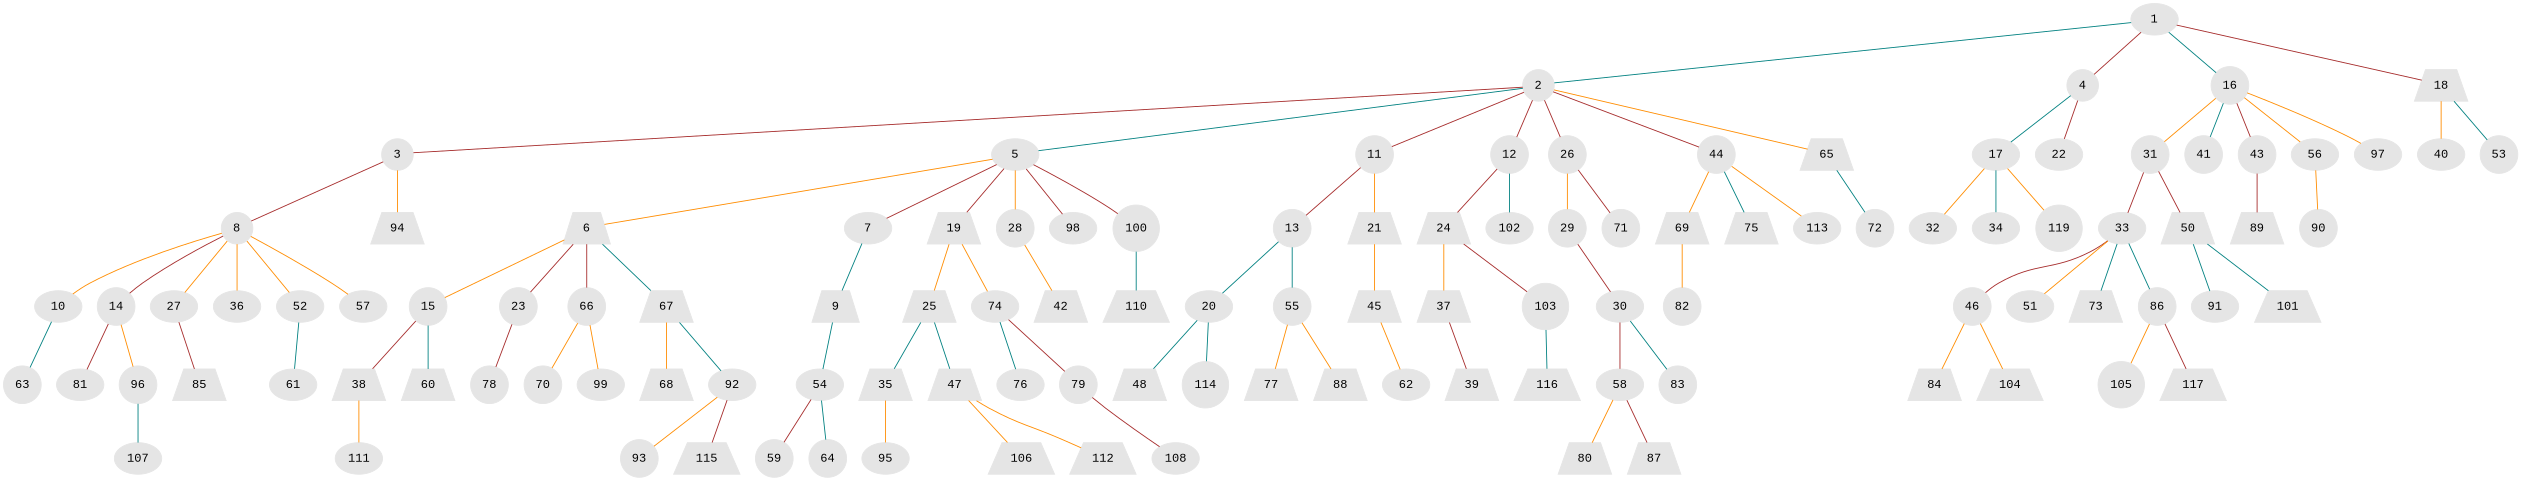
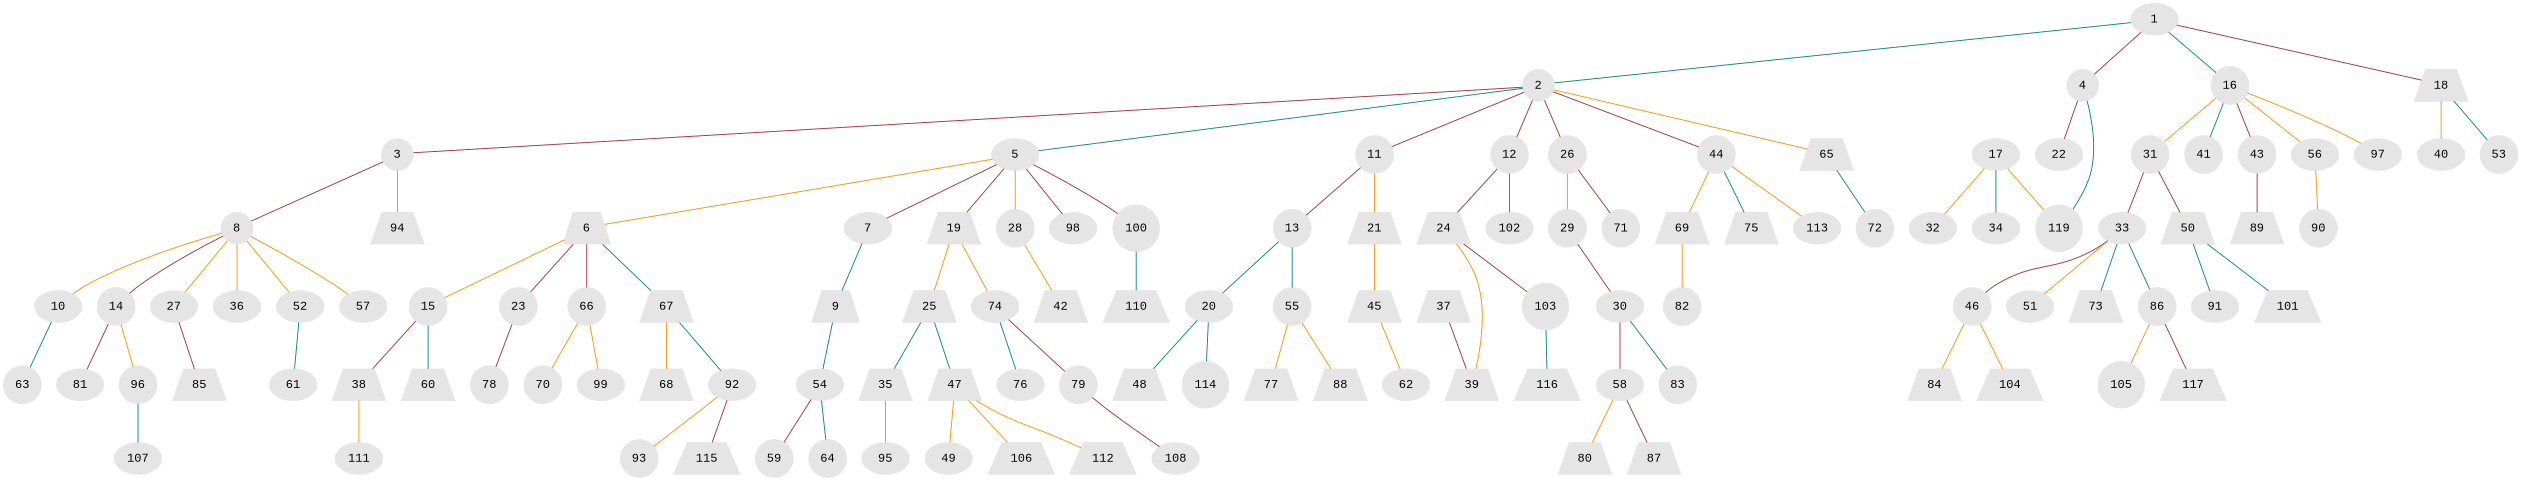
edge "4" -- "17": now "4" -- "119"
edge "24" -- "37": now "24" -- "39"
node "49": added
